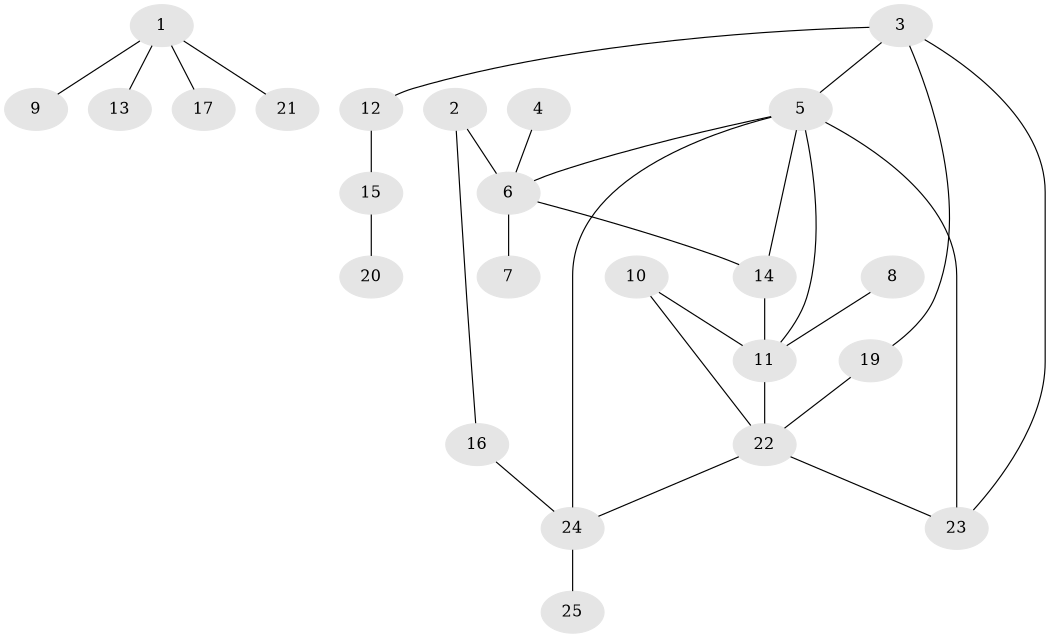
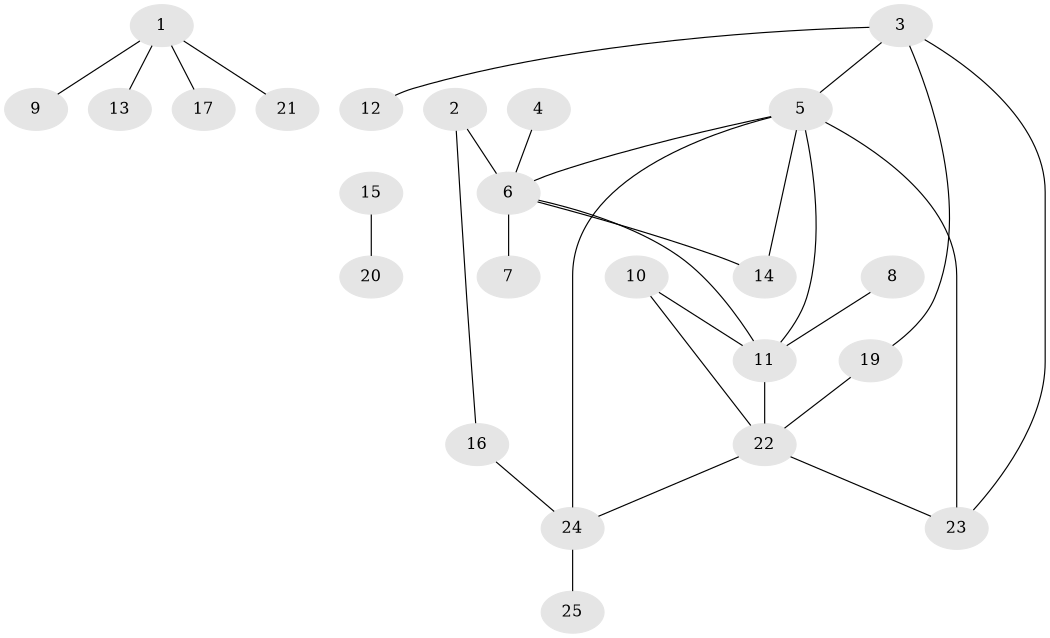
edge "12" -- "15": removed
edge "14" -- "11": now "6" -- "11"
